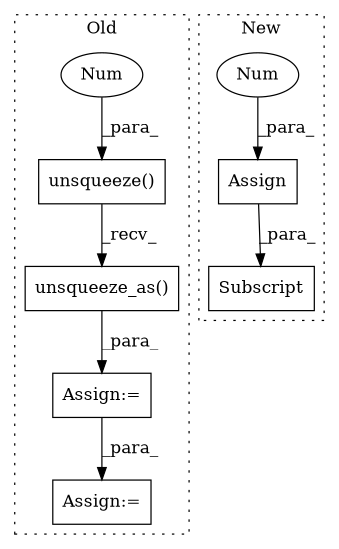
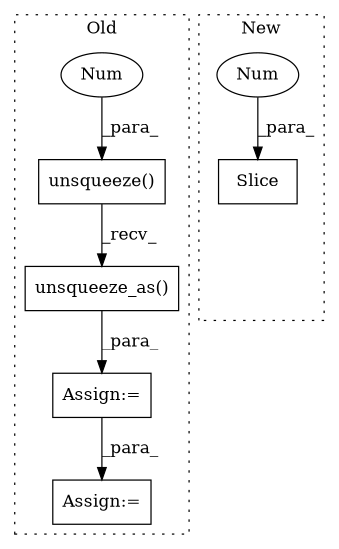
node "Assign": label "Assign" -> "Slice"
node "Subscript": removed
